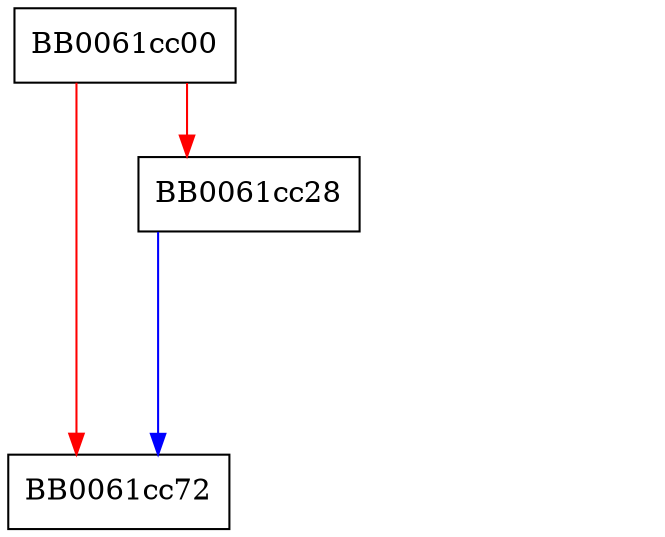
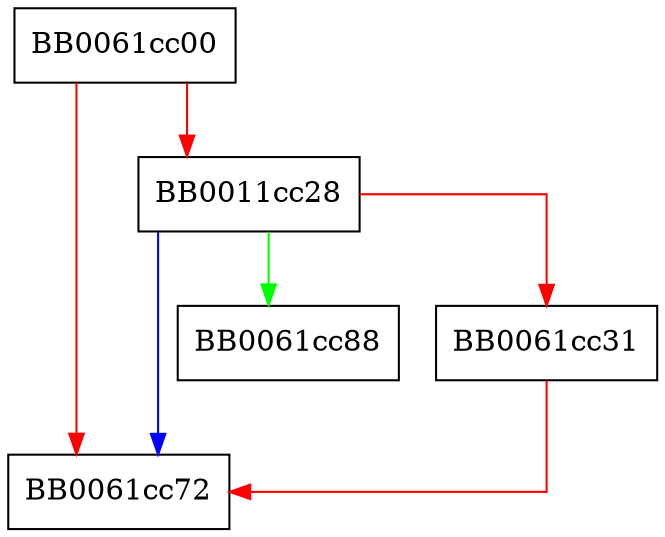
node "BB0061cc28": label "BB0061cc28" -> "BB0011cc28"
node "BB0061cc88": added
node "BB0061cc31": added
